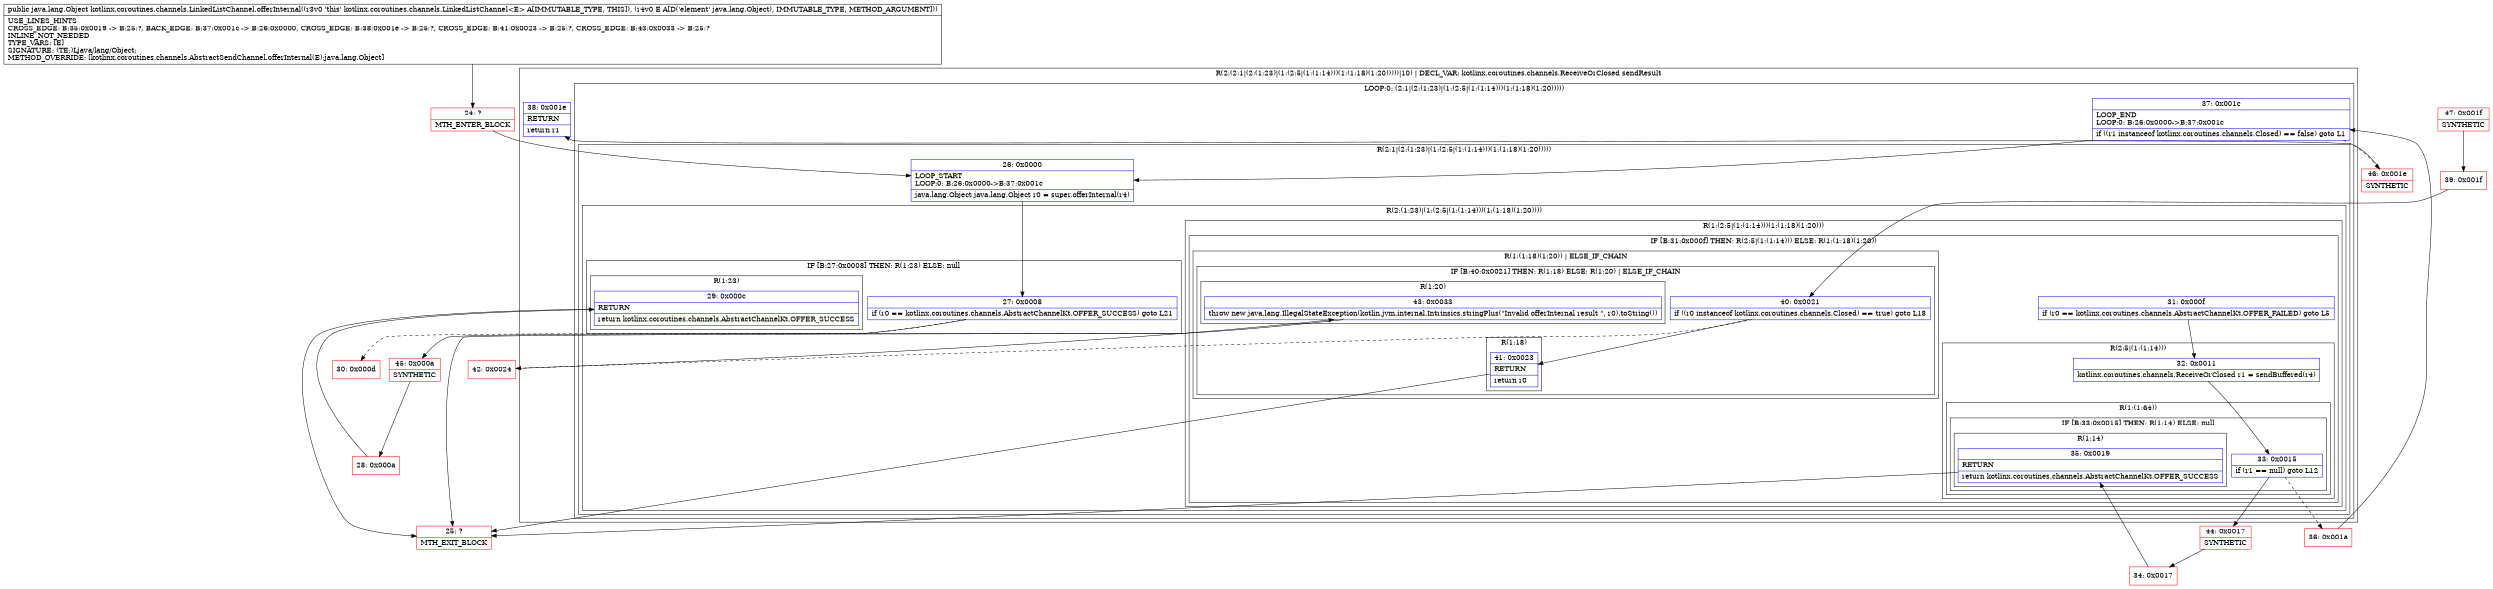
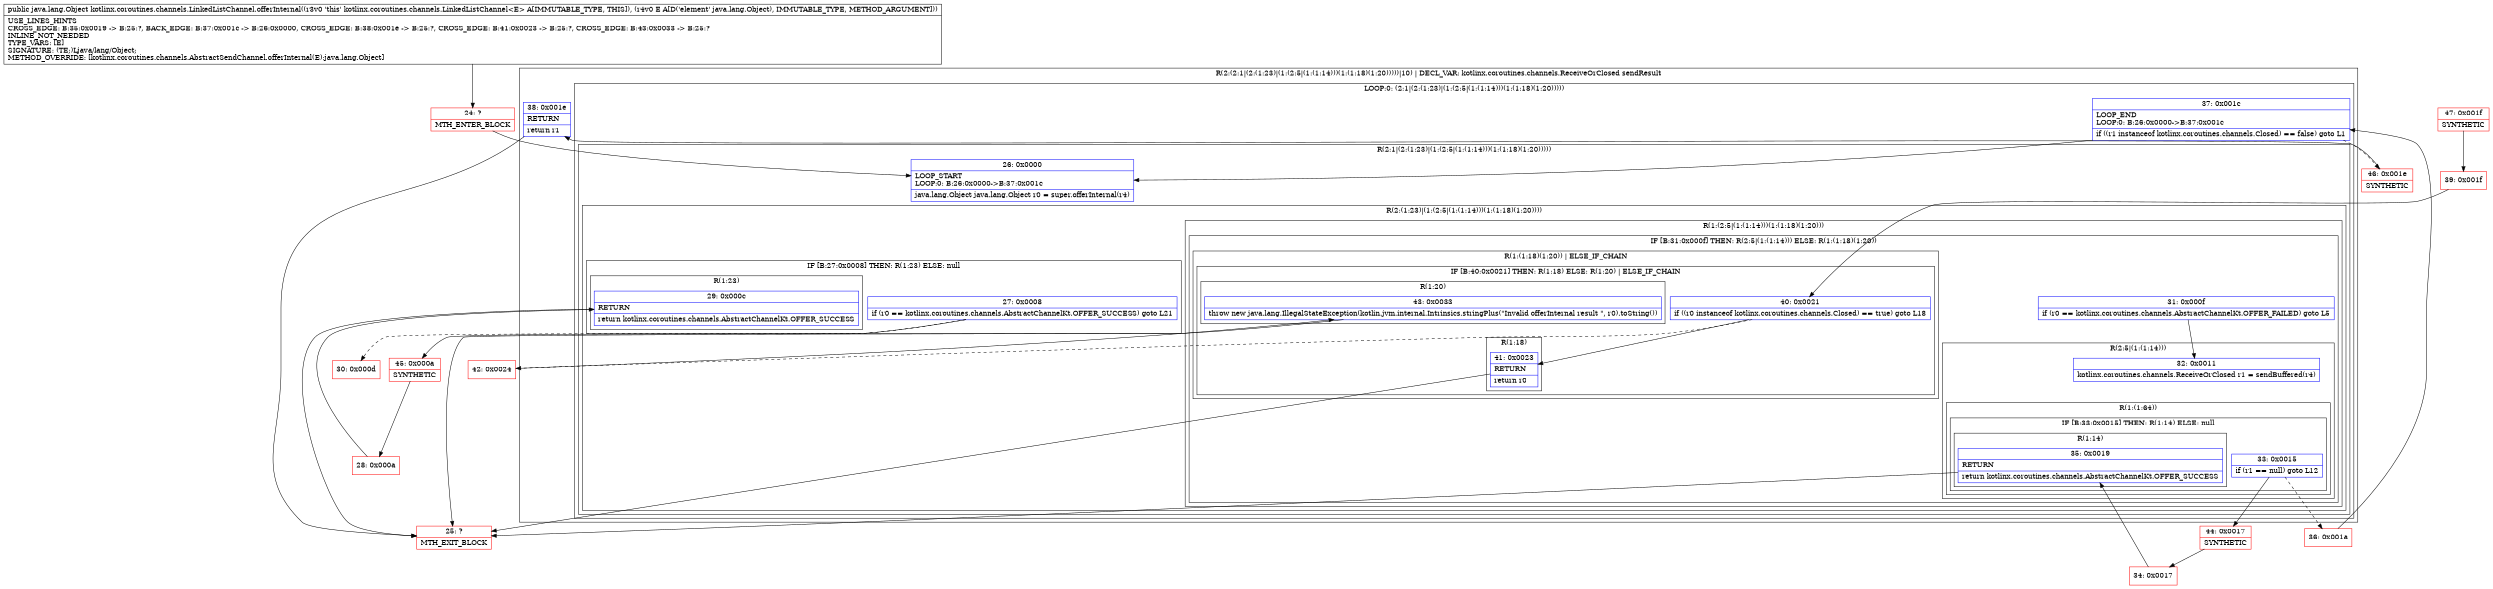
edge "26: 0x0000" -> "27: 0x0008": removed
edge "38: 0x001e" -> "25: ?": added
edge "32: 0x0011" -> "33: 0x0015": removed
